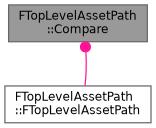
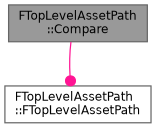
edge "FTopLevelAssetPath ::FTopLevelAssetPath" -> "FTopLevelAssetPath ::Compare": reversed
